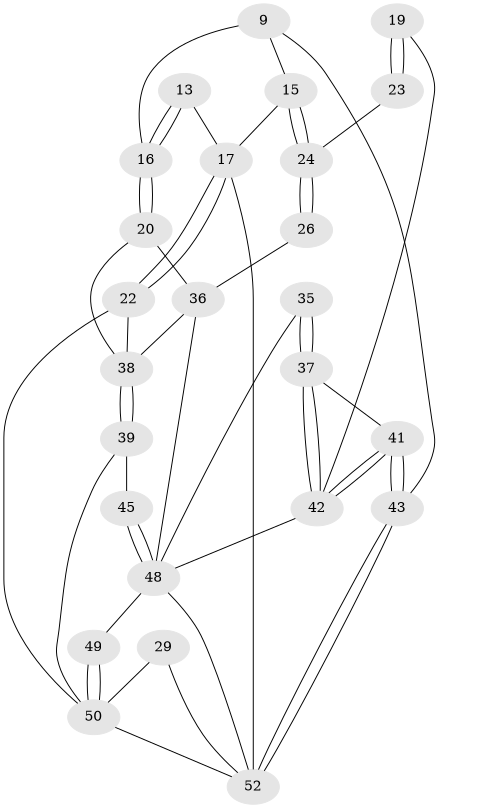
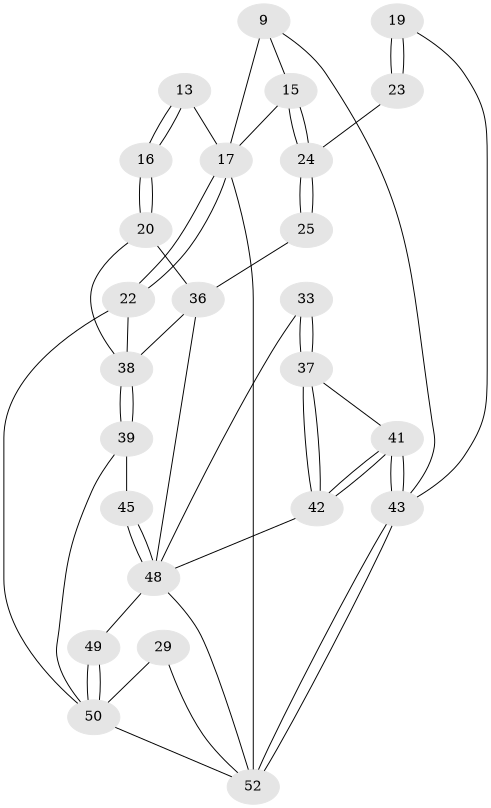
edge "9" -- "16": now "9" -- "17"
node "26": label "26" -> "25"
edge "19" -- "42": now "19" -- "43"
node "35": label "35" -> "33"
